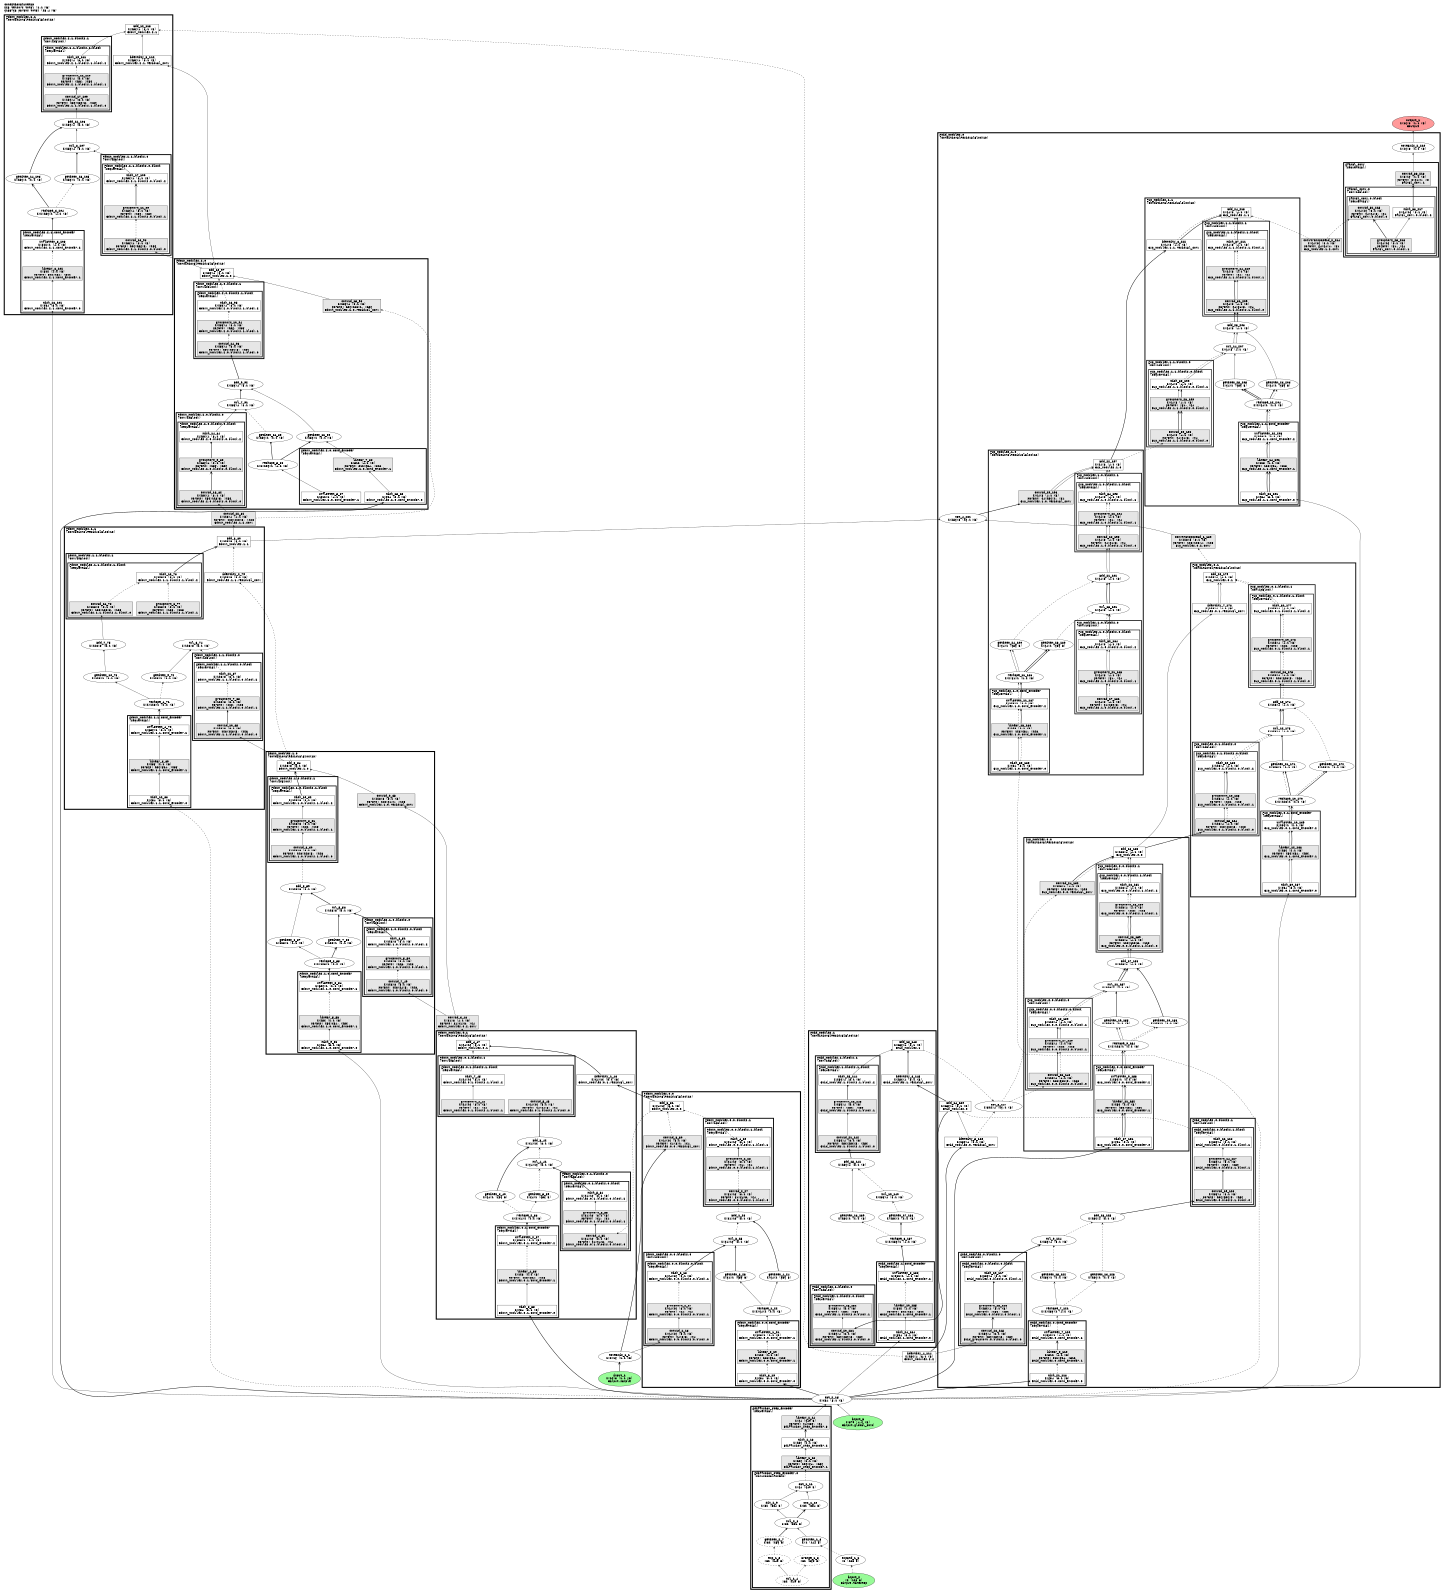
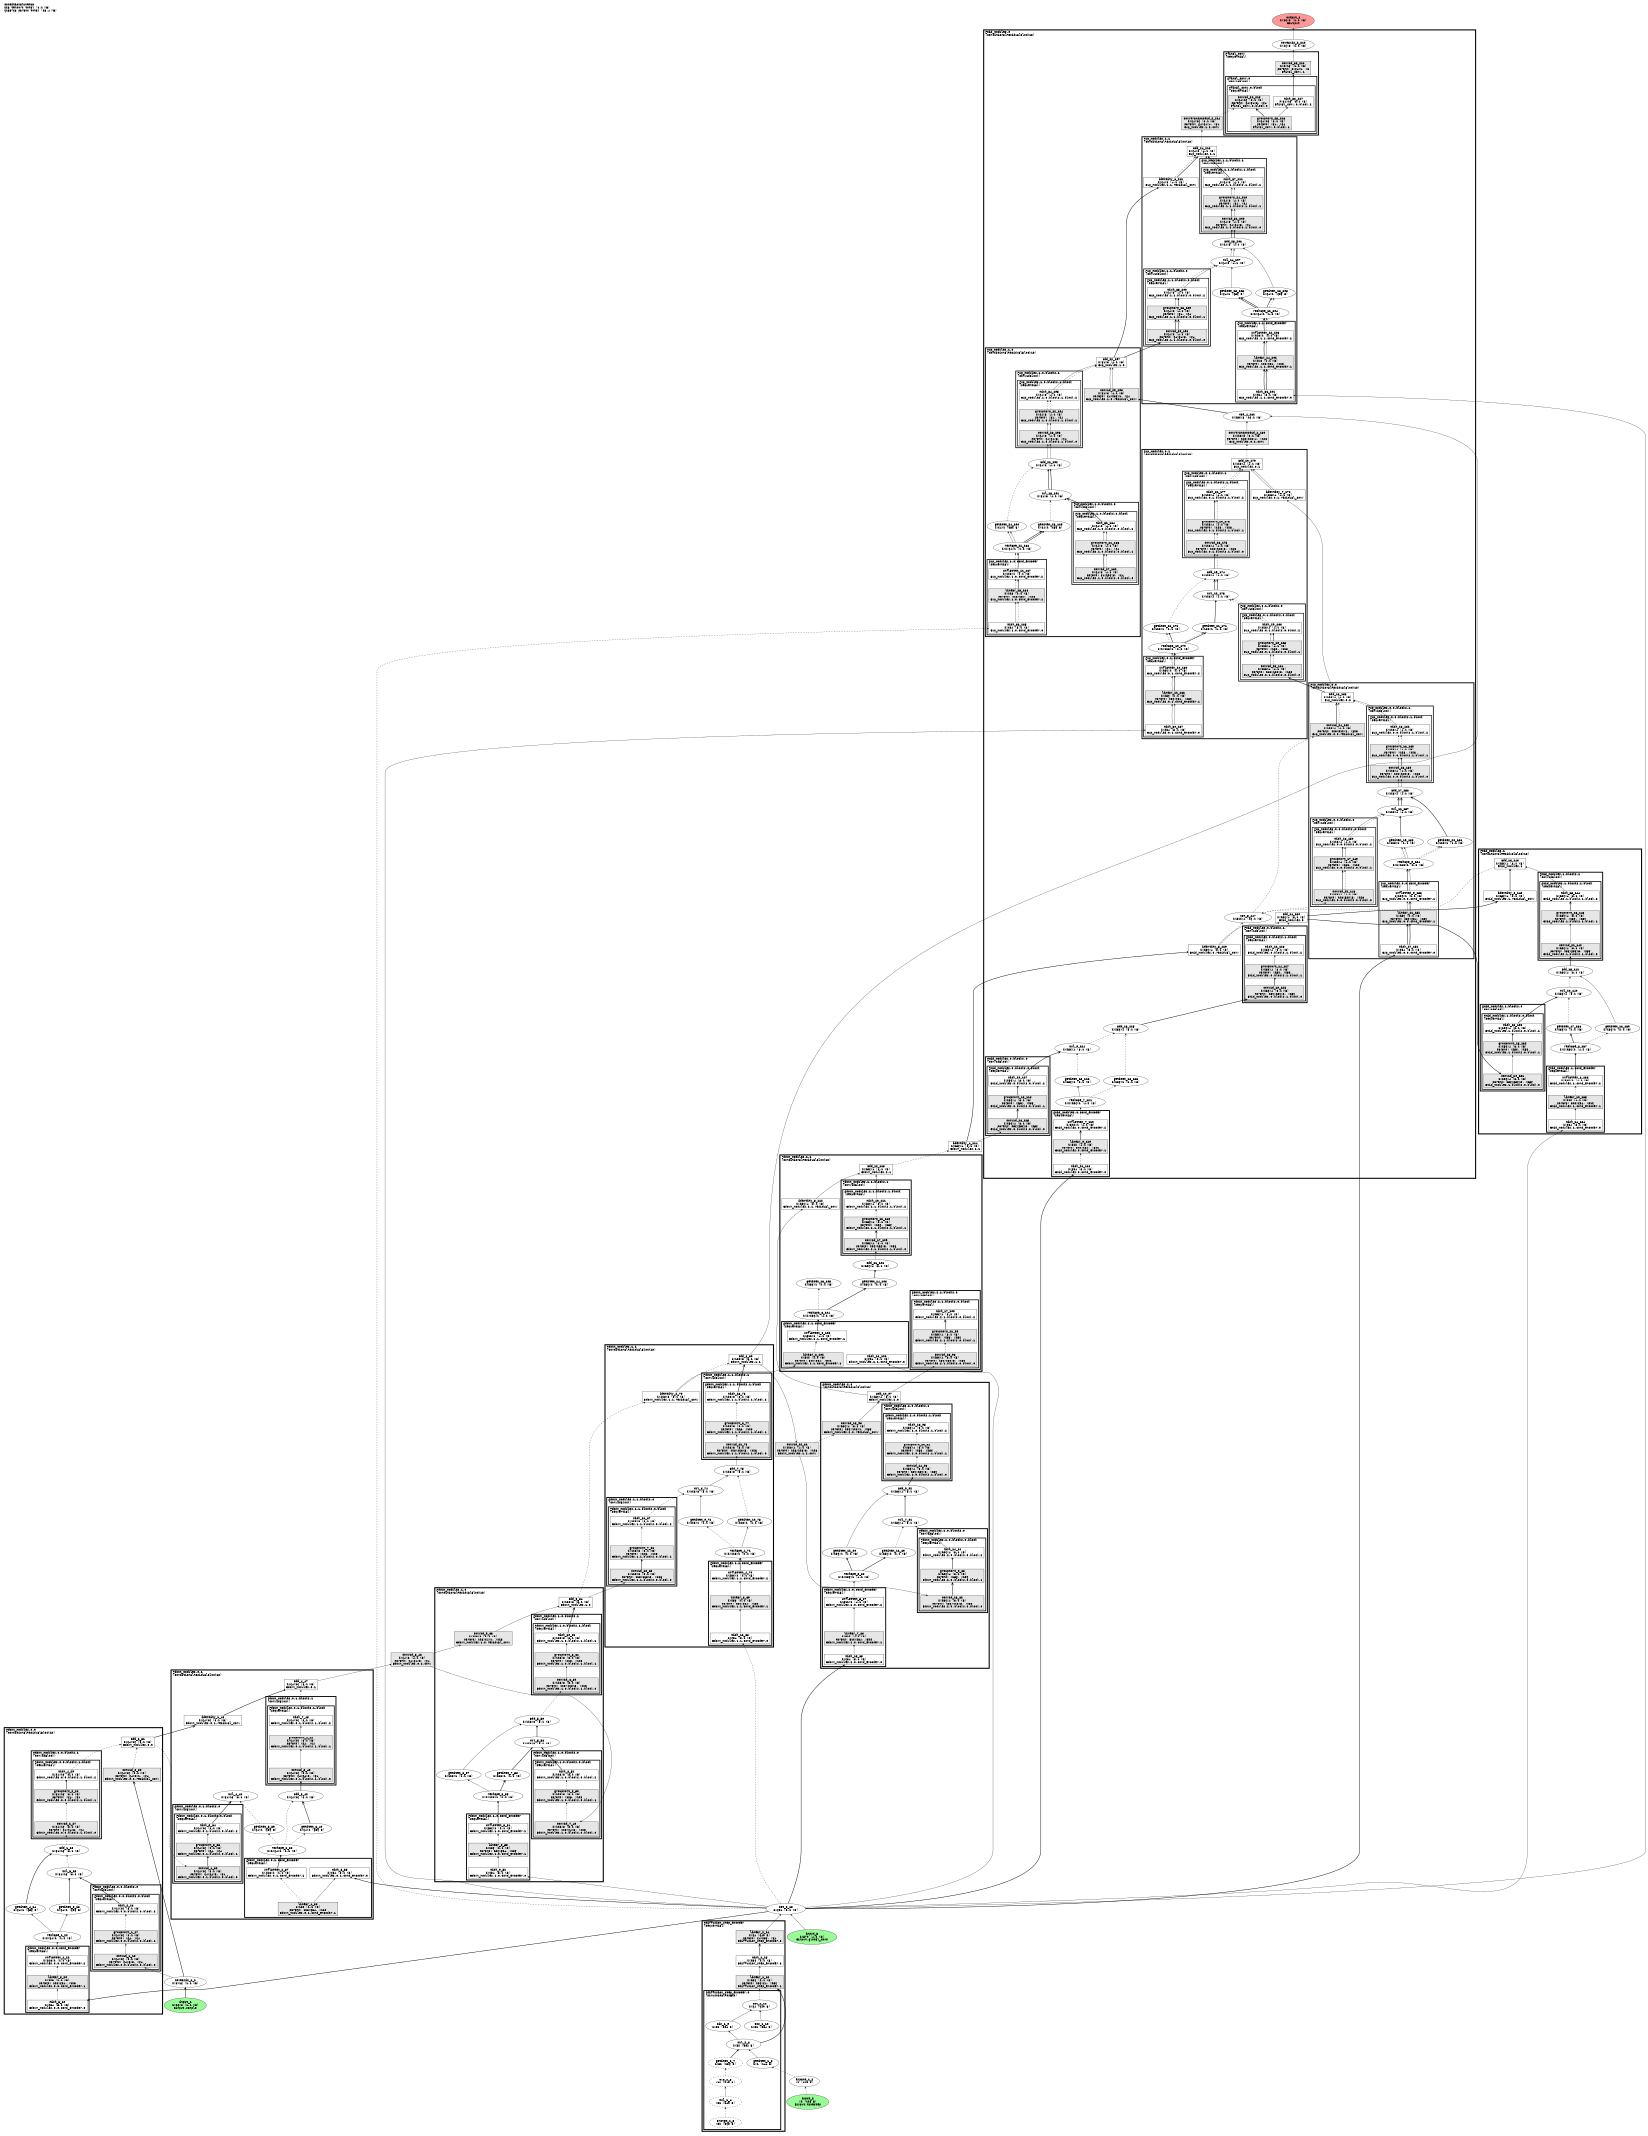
node "mul_8_107": removed
node "mish_38_217": text "2x64x16 (8.1 KB)" -> "9x64x16 (8.1 KB)"
edge "convtranspose1d_2_214" -> "add_24_213": reversed
edge "mish_18_101" -> "linear_8_102": now "identity_2_79" -> "linear_8_102"
edge "add_22_197" -> "identity_8_212": arrowhead vee -> dot
edge "identity_4_114" -> "add_12_113": reversed
edge "linear_7_86" -> "getitem_12_90": now "linear_7_86" -> "unflatten_5_87"
edge "add_22_197" -> "conv1d_30_198": style dashed -> bold
edge "conv1d_11_76" -> "mish_13_78": now "conv1d_11_76" -> "groupnorm_8_77"
edge "getitem_10_73" -> "add_7_75": style solid -> dashed
node "mish_23_133": added
edge "groupnorm_16_143" -> "mish_25_144": arrowhead dot -> vee
edge "mul_4_41" -> "add_3_42": now "reshape_2_38" -> "add_3_42"
edge "mish_5_34" -> "mul_4_41": arrowhead dot -> vee
edge "mish_6_35" -> "linear_4_36": reversed
node "conv1d_18_115": text "@mid_groupnorm.0.blocks.0.block.0" -> "@mid_modules.0.blocks.0.block.0"
edge "mul_6_74" -> "add_7_75": added
edge "cos_1_10" -> "cat_1_11": arrowhead normal -> dot
edge "mul_2_8" -> "cos_1_10": now "mul_2_8" -> "linear_1_12"
edge "mul_1_4" -> "arange_1_3": reversed
edge "conv1d_5_43" -> "groupnorm_4_44": added
